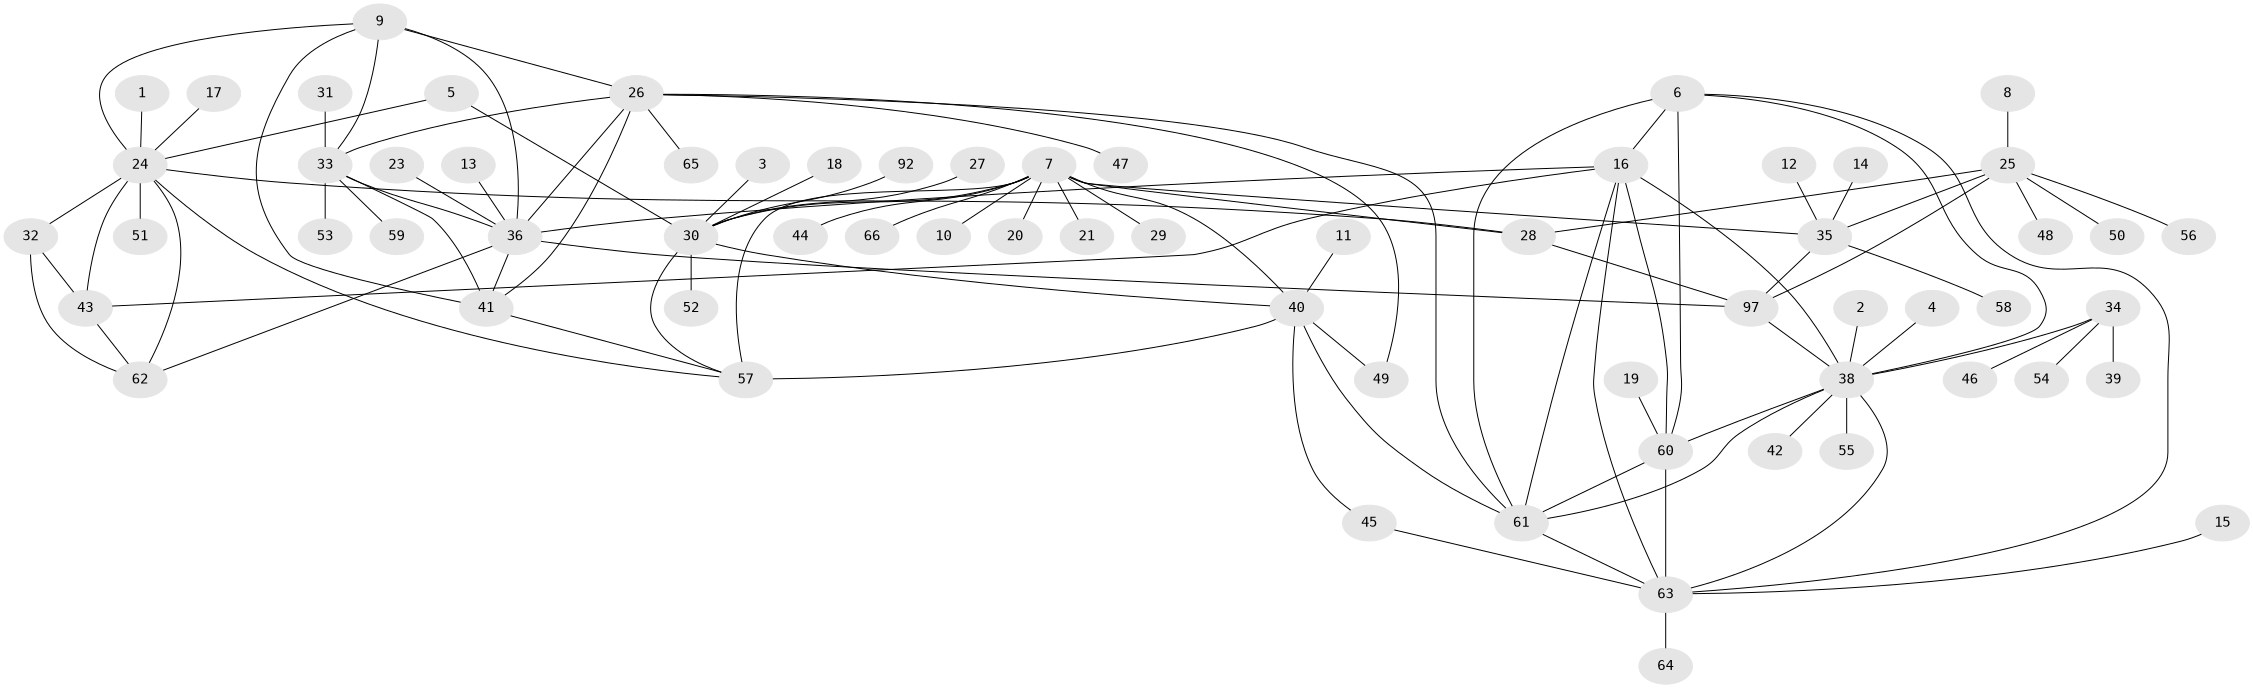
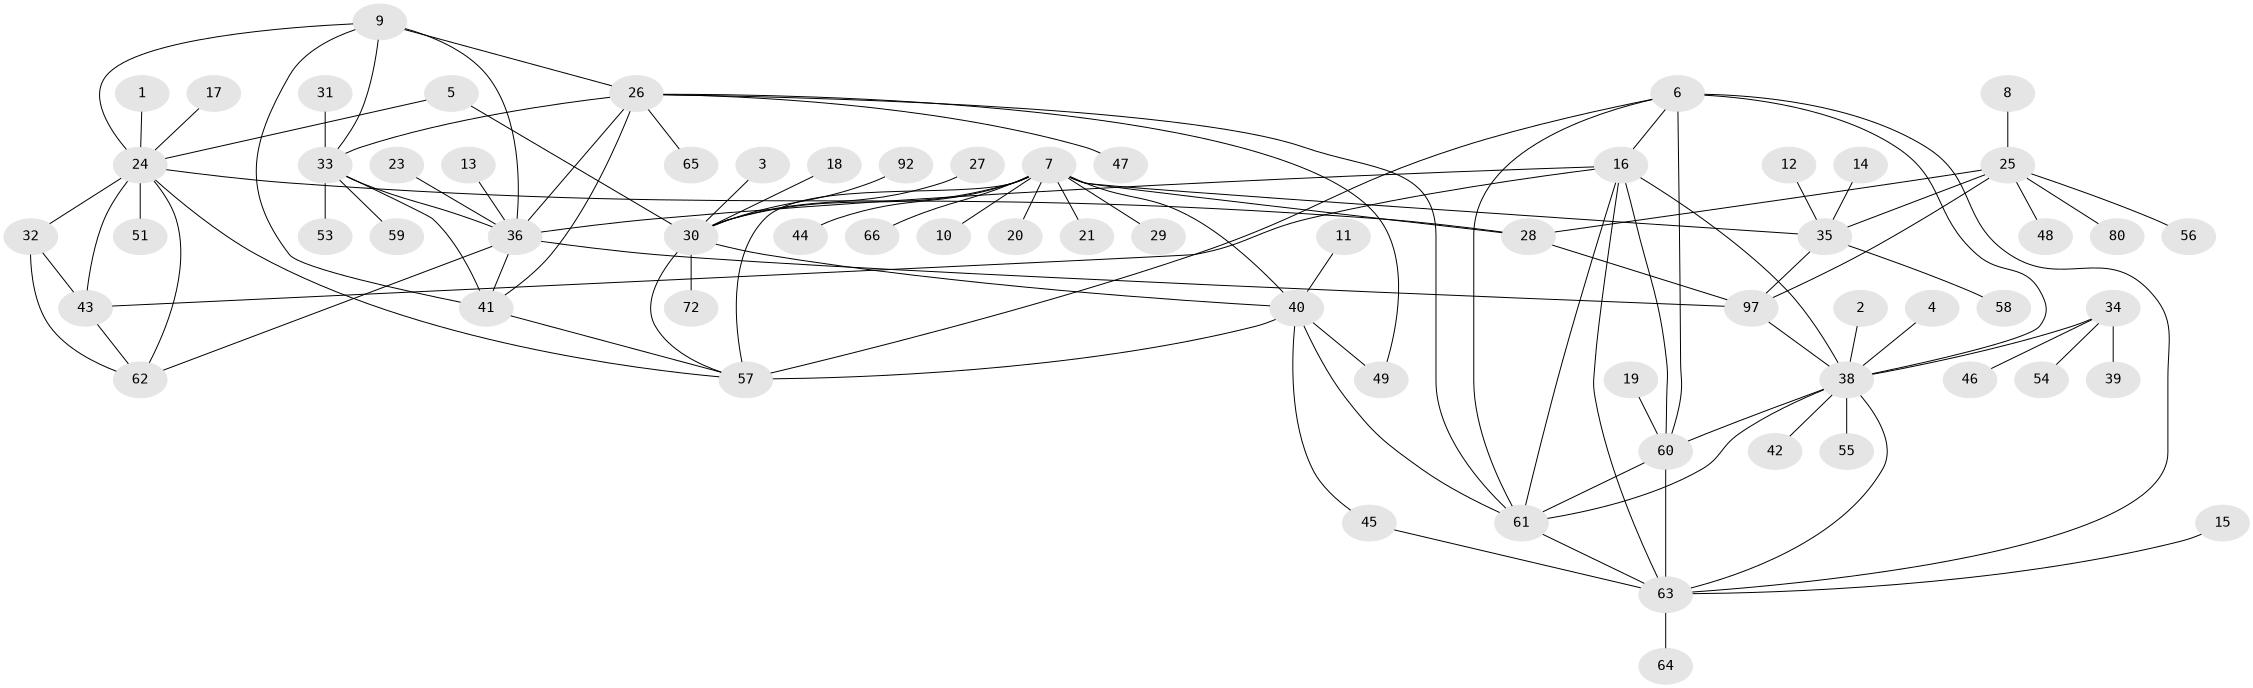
node "50": label "50" -> "80"
edge "6" -- "57": added
node "52": label "52" -> "72"
